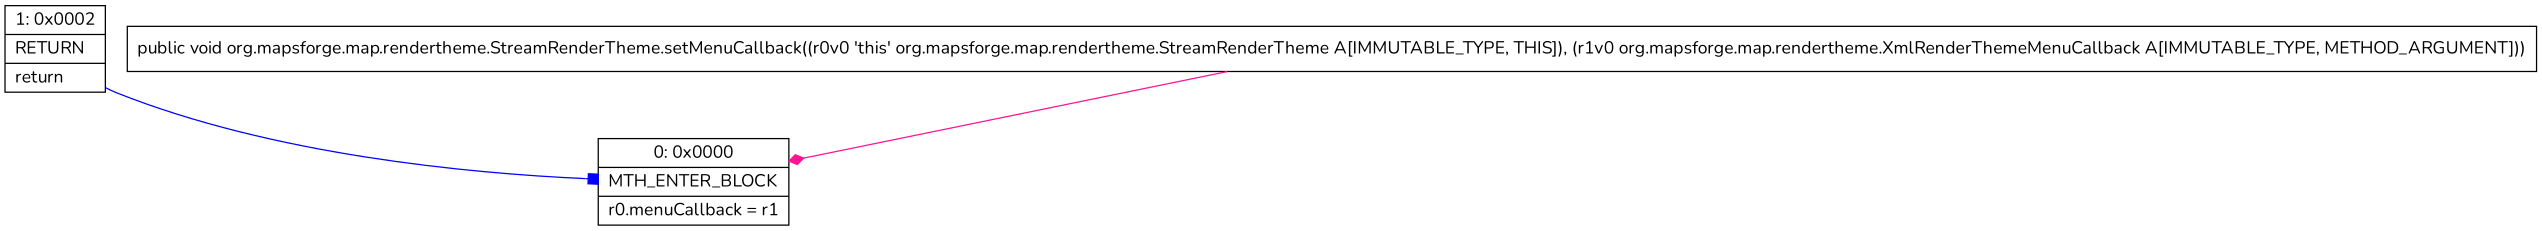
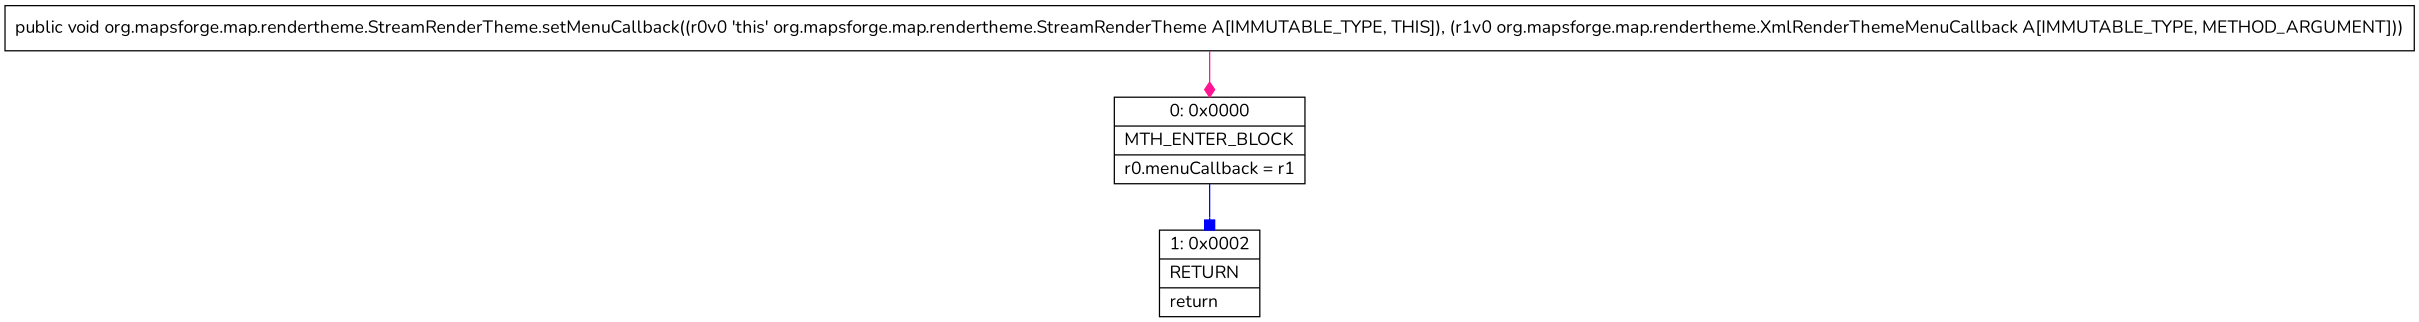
edge "1: 0x0002" -> "0: 0x0000": reversed
